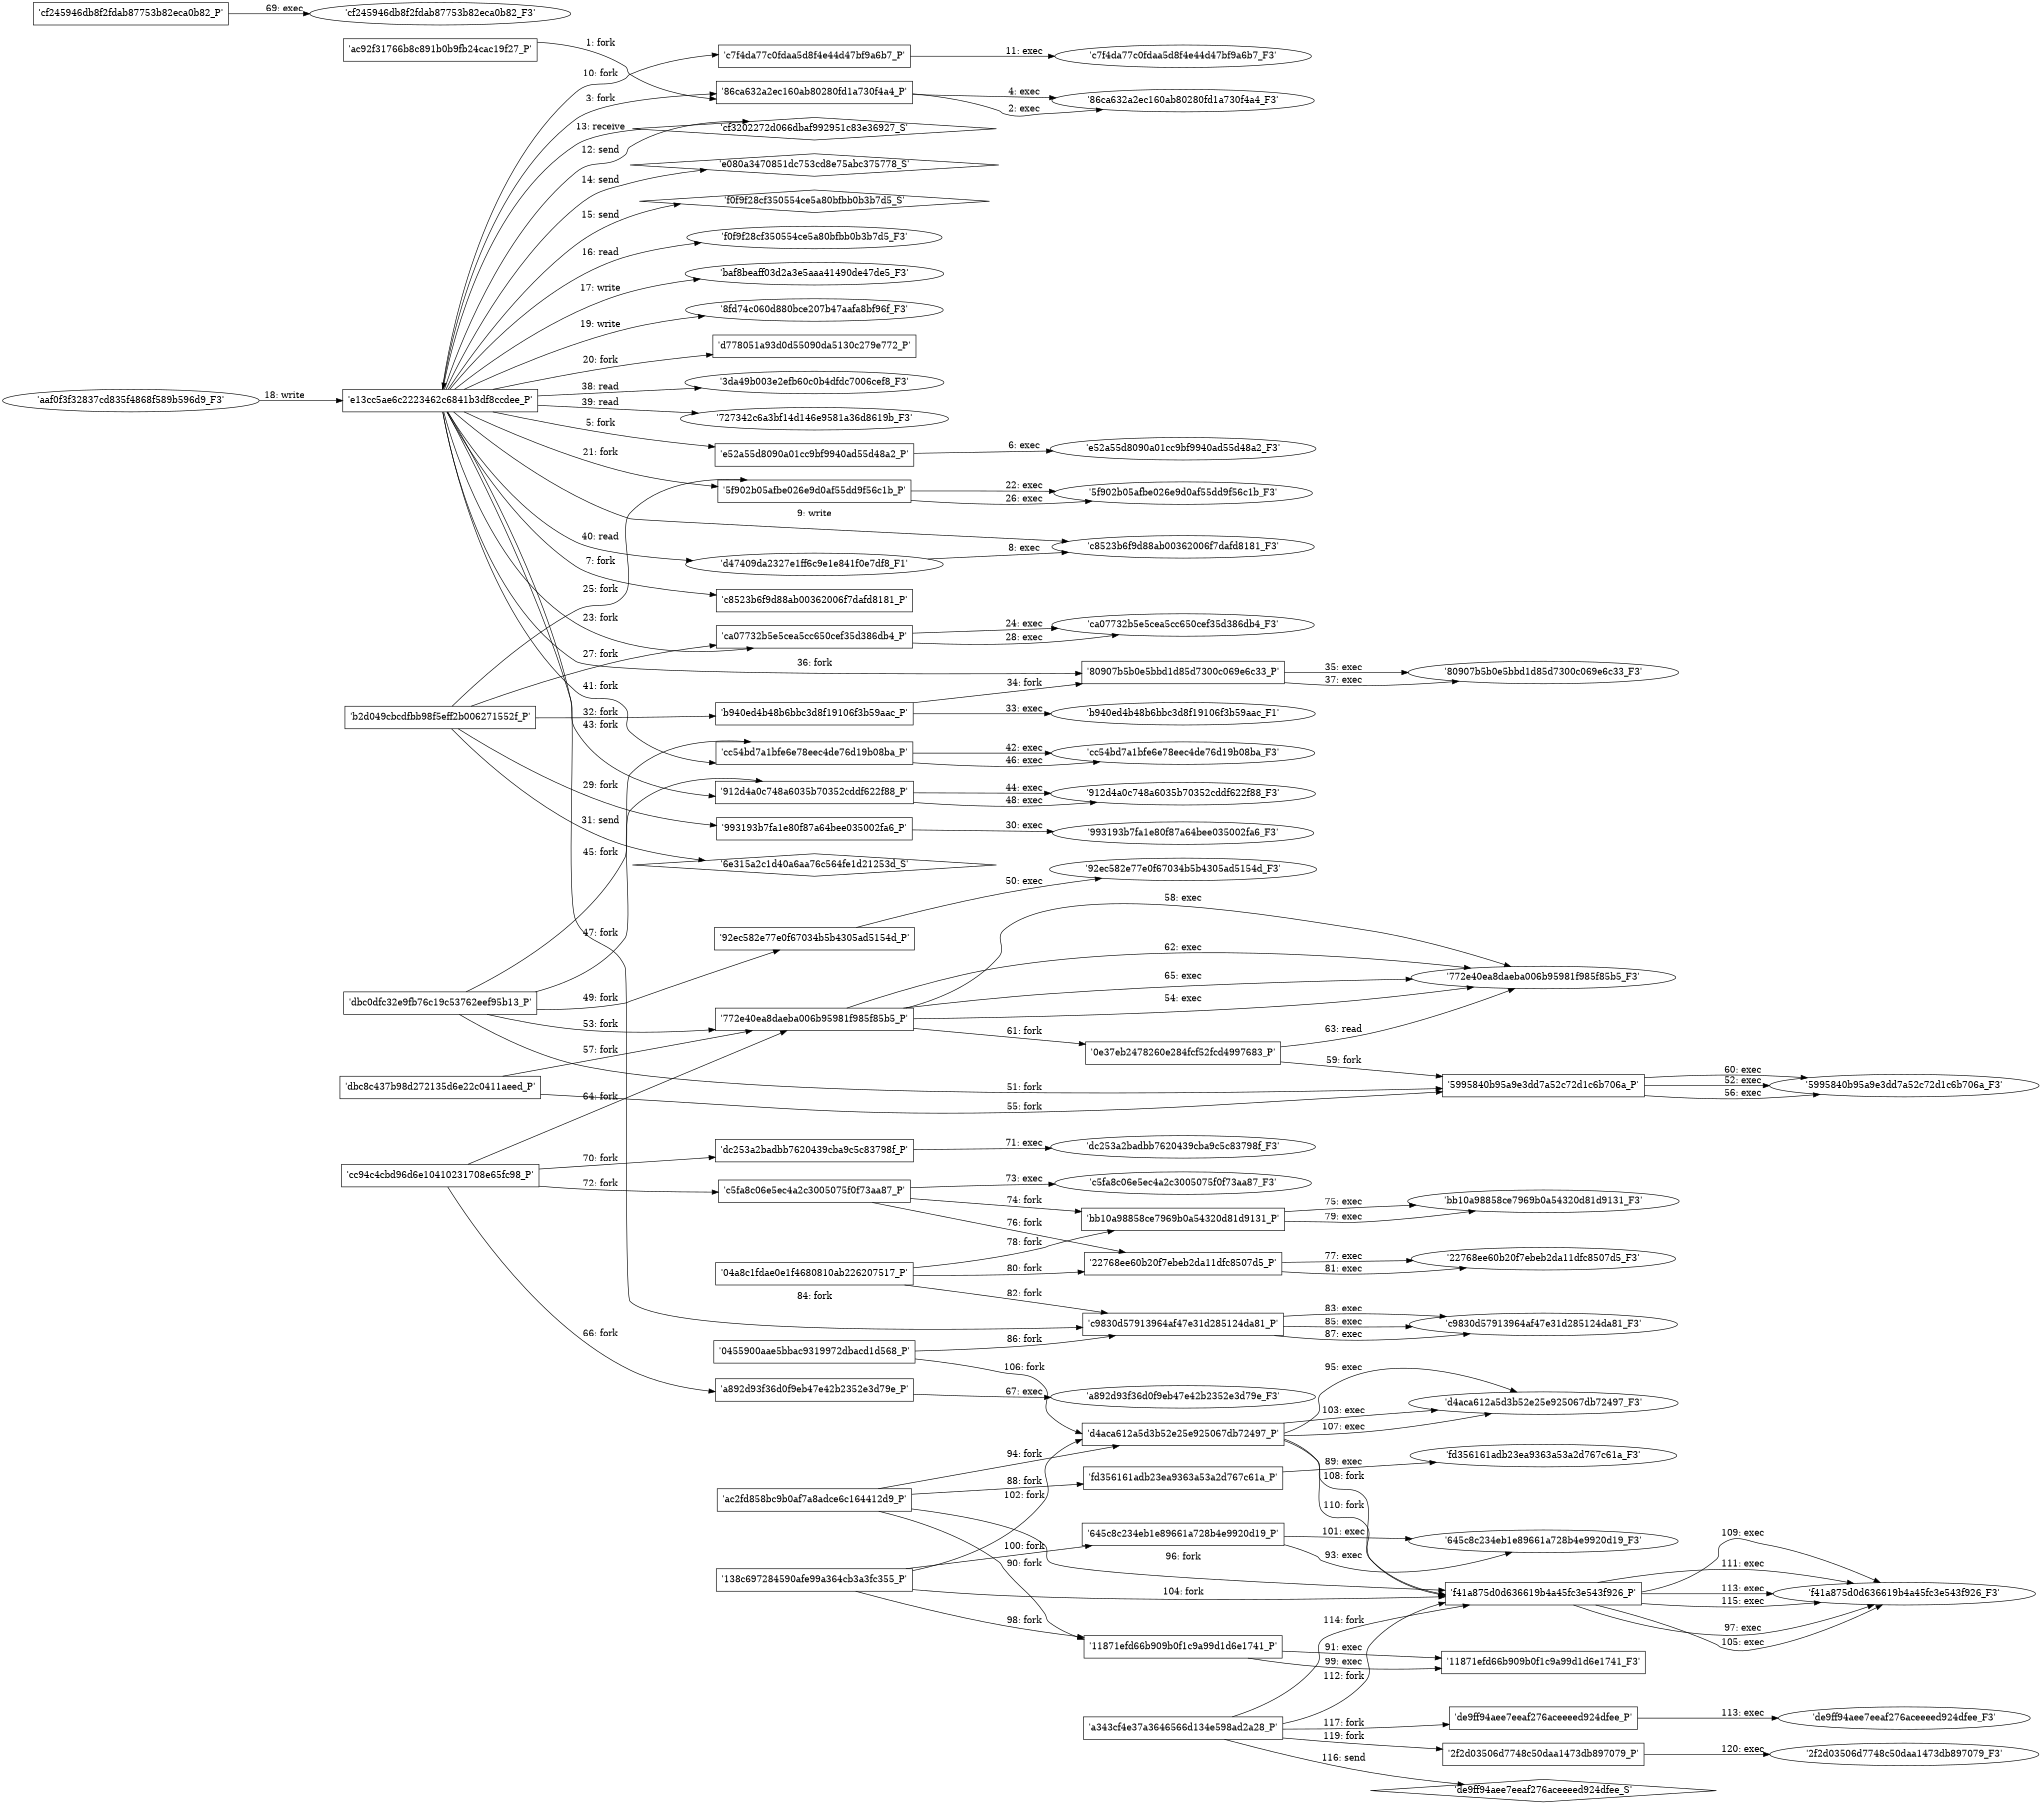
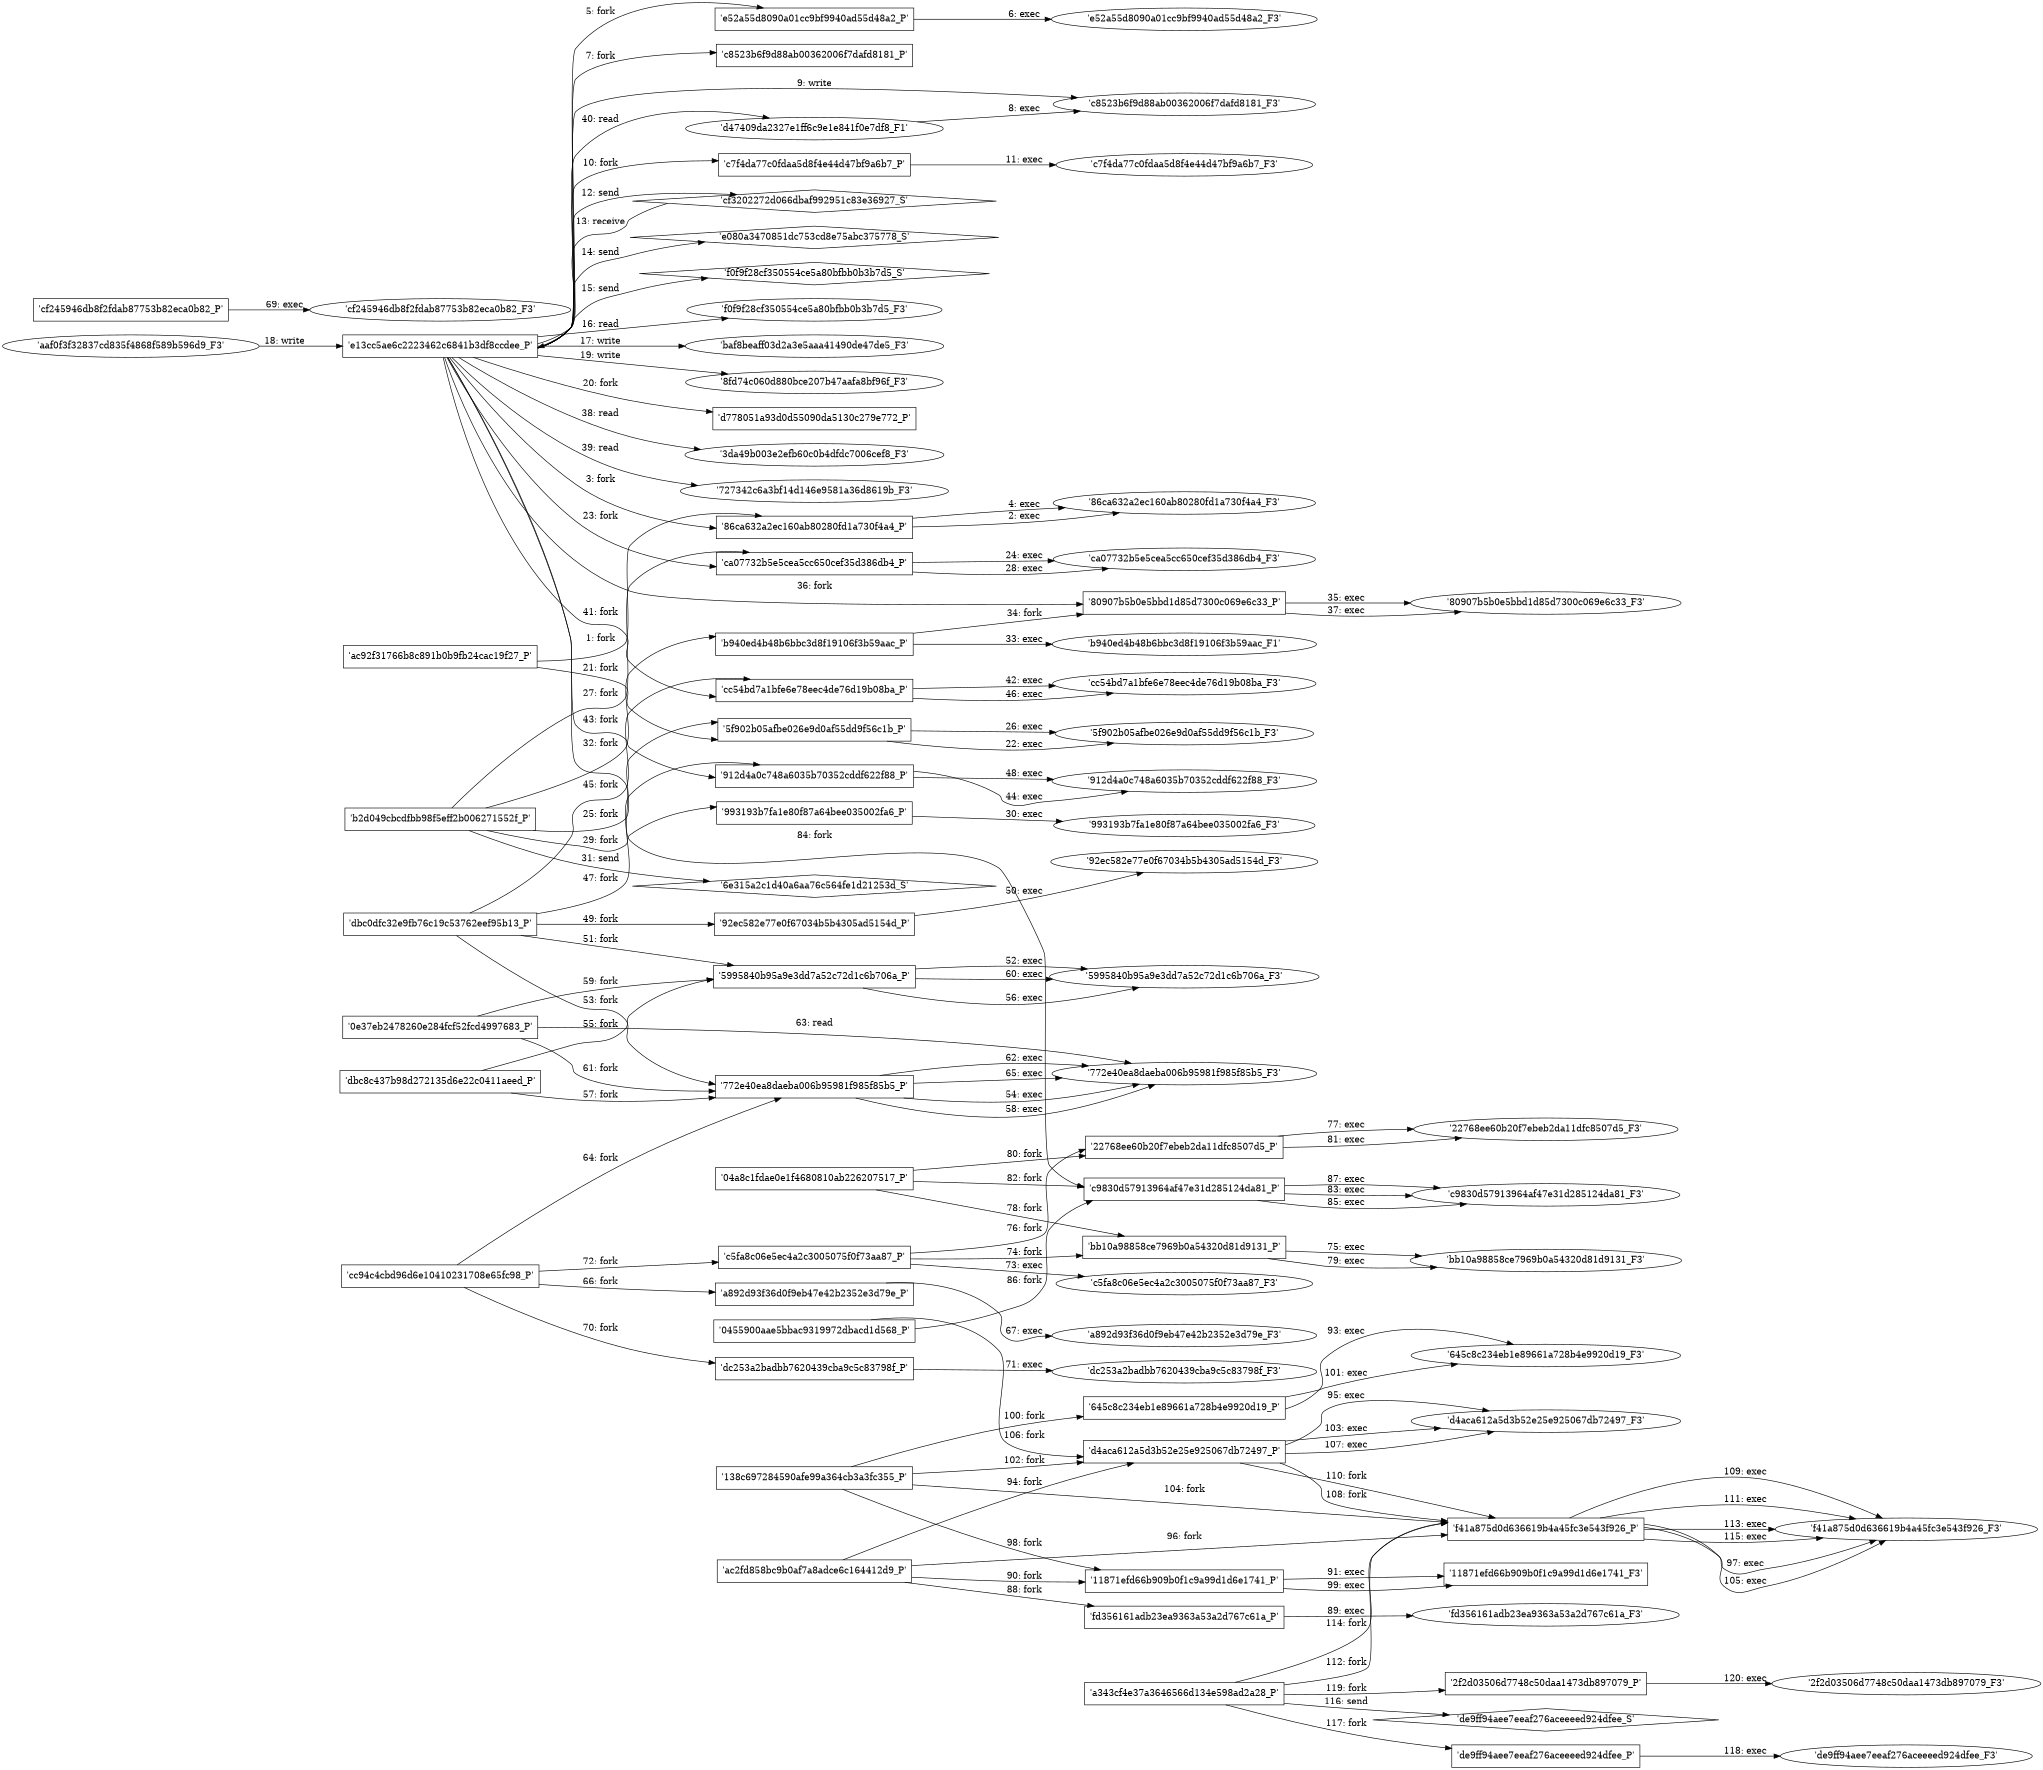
edge "'e13cc5ae6c2223462c6841b3df8ccdee_P'" -> "'5f902b05afbe026e9d0af55dd9f56c1b_P'": now "'ac92f31766b8c891b0b9fb24cac19f27_P'" -> "'5f902b05afbe026e9d0af55dd9f56c1b_P'"
edge "'772e40ea8daeba006b95981f985f85b5_P'" -> "'0e37eb2478260e284fcf52fcd4997683_P'": reversed
edge "'de9ff94aee7eeaf276aceeeed924dfee_P'" -> "'de9ff94aee7eeaf276aceeeed924dfee_F3'": label "113: exec" -> "118: exec"
